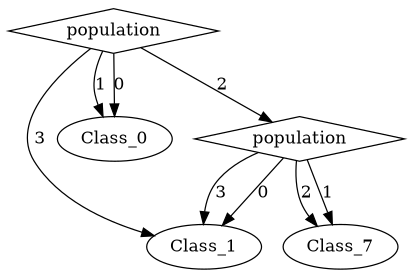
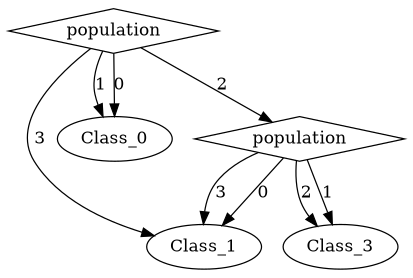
node "Class_7": label "Class_7" -> "Class_3"
